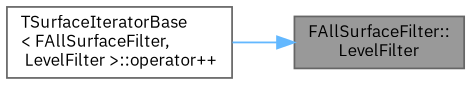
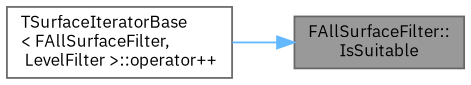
node "FAllSurfaceFilter:: LevelFilter": label "FAllSurfaceFilter:: LevelFilter" -> "FAllSurfaceFilter:: IsSuitable"
